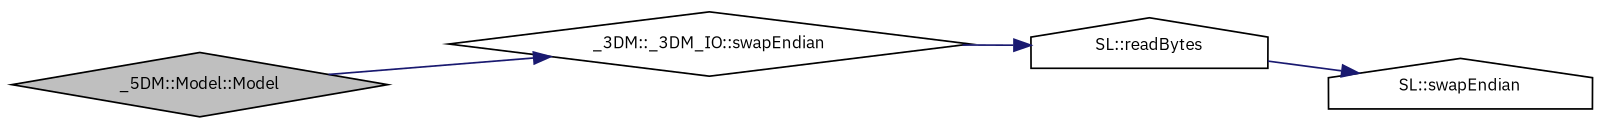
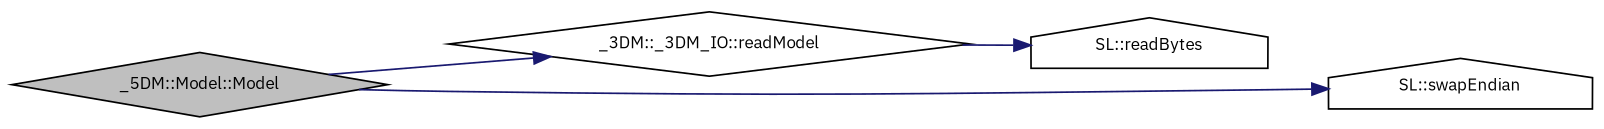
node "_3DM::_3DM_IO::swapEndian": label "_3DM::_3DM_IO::swapEndian" -> "_3DM::_3DM_IO::readModel"
edge "SL::readBytes" -> "SL::swapEndian": now "_5DM::Model::Model" -> "SL::swapEndian"
